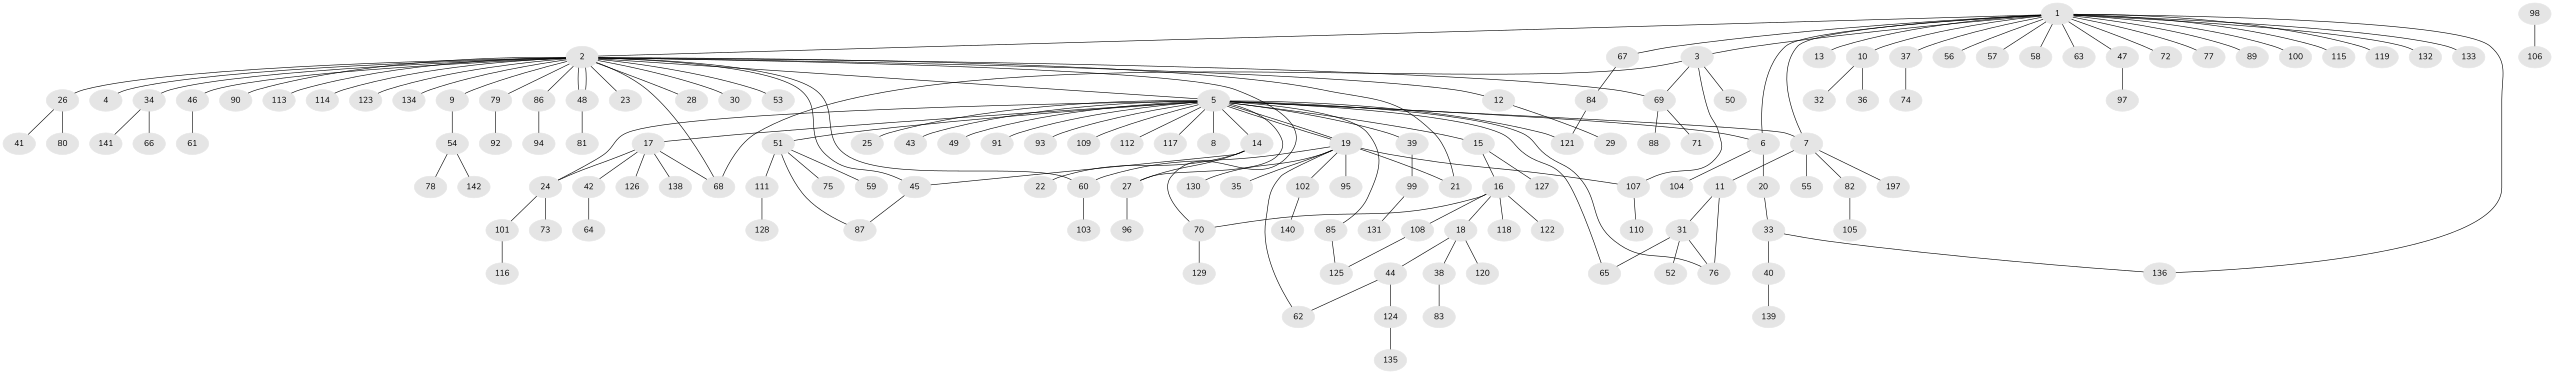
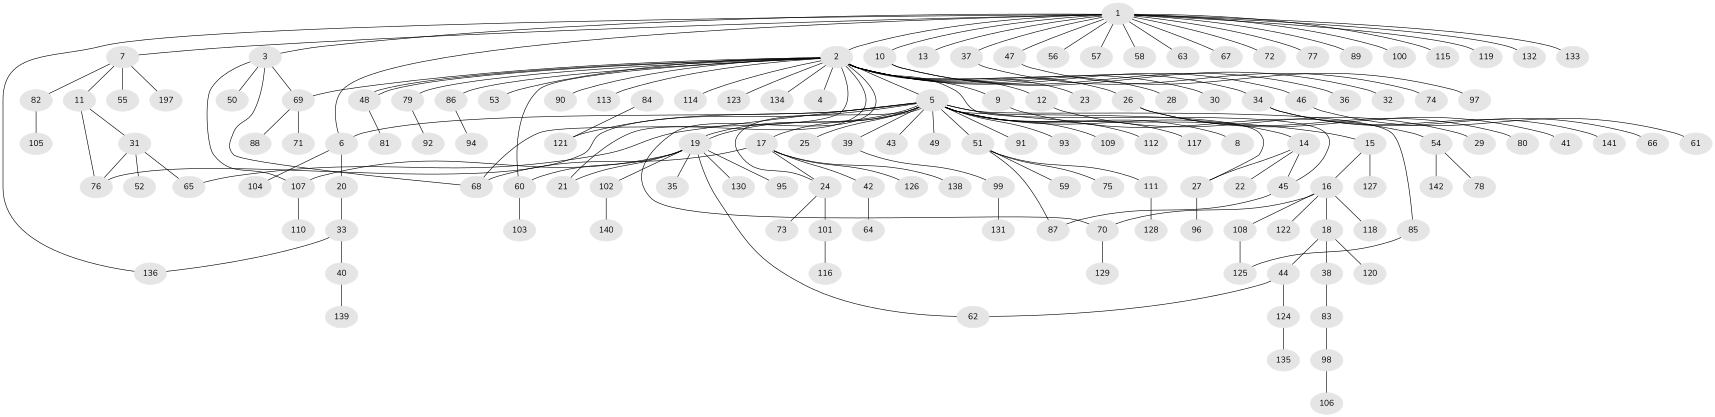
edge "67" -- "84": removed
edge "5" -- "7": removed
edge "83" -- "98": added
